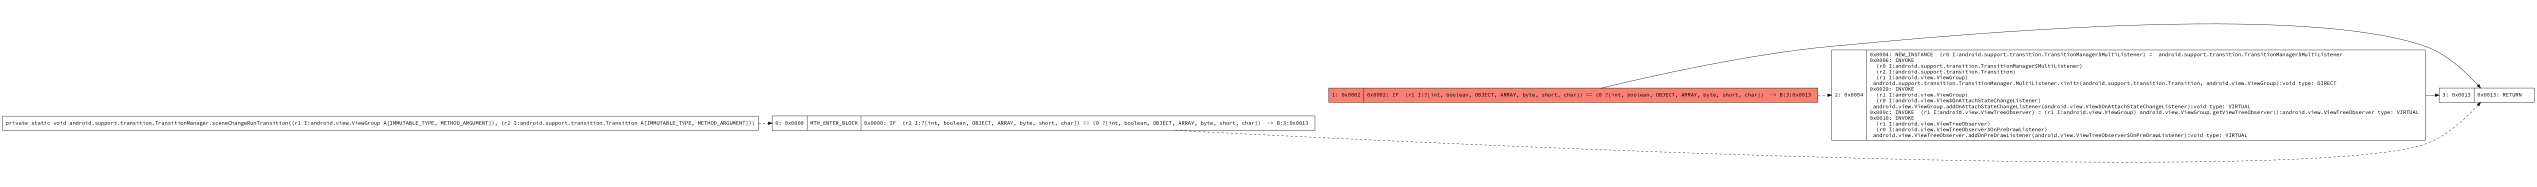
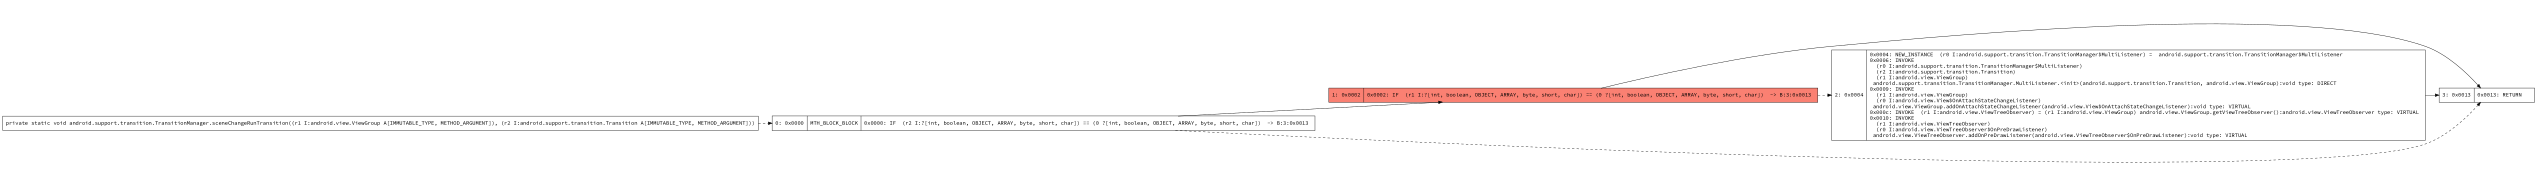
node "2: 0x0004": text "0x0029: INVOKE" -> "0x0009: INVOKE"
edge "0: 0x0000" -> "1: 0x0002": added
node "0: 0x0000": text "MTH_ENTER_BLOCK" -> "MTH_BLOCK_BLOCK"
